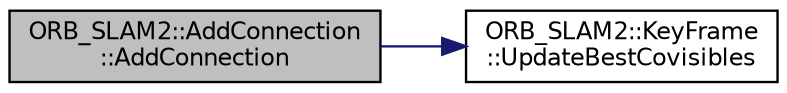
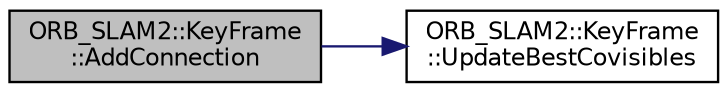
node "ORB_SLAM2::AddConnection ::AddConnection": label "ORB_SLAM2::AddConnection ::AddConnection" -> "ORB_SLAM2::KeyFrame ::AddConnection"
